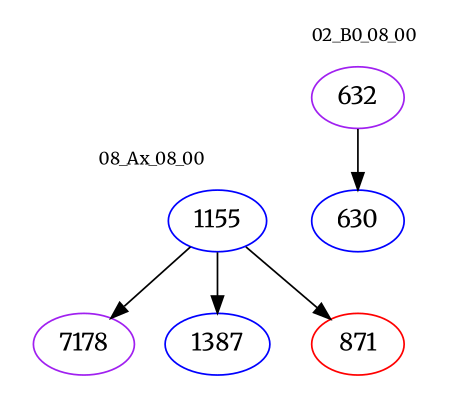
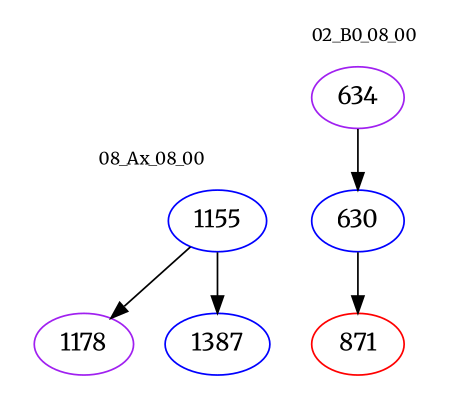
node "632": label "632" -> "634"
edge "1155" -> "871": now "630" -> "871"
node "7178": label "7178" -> "1178"
